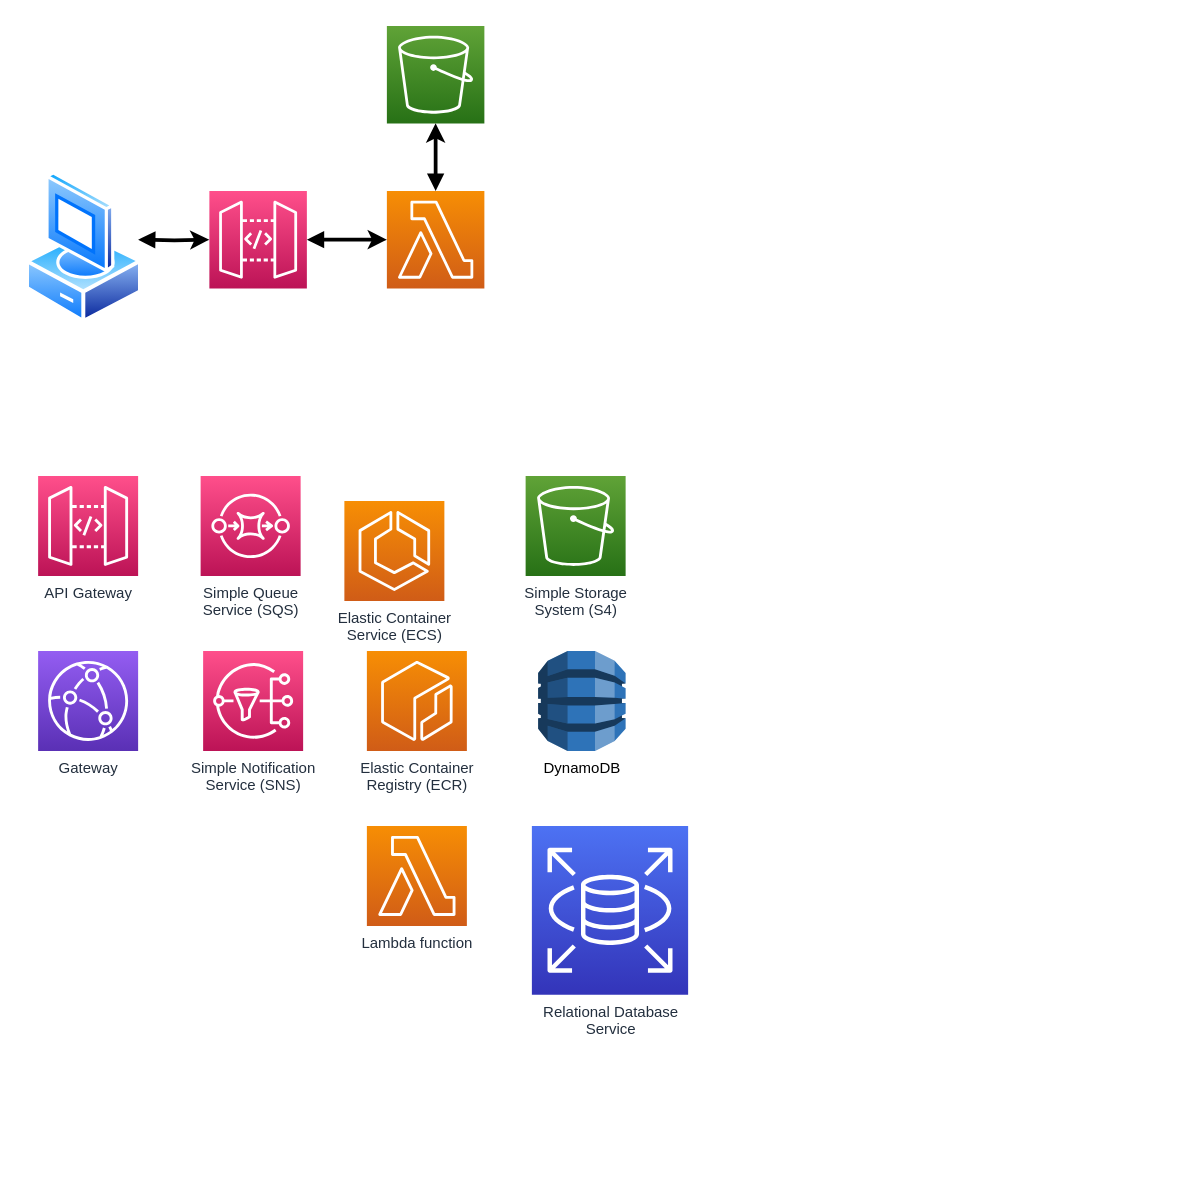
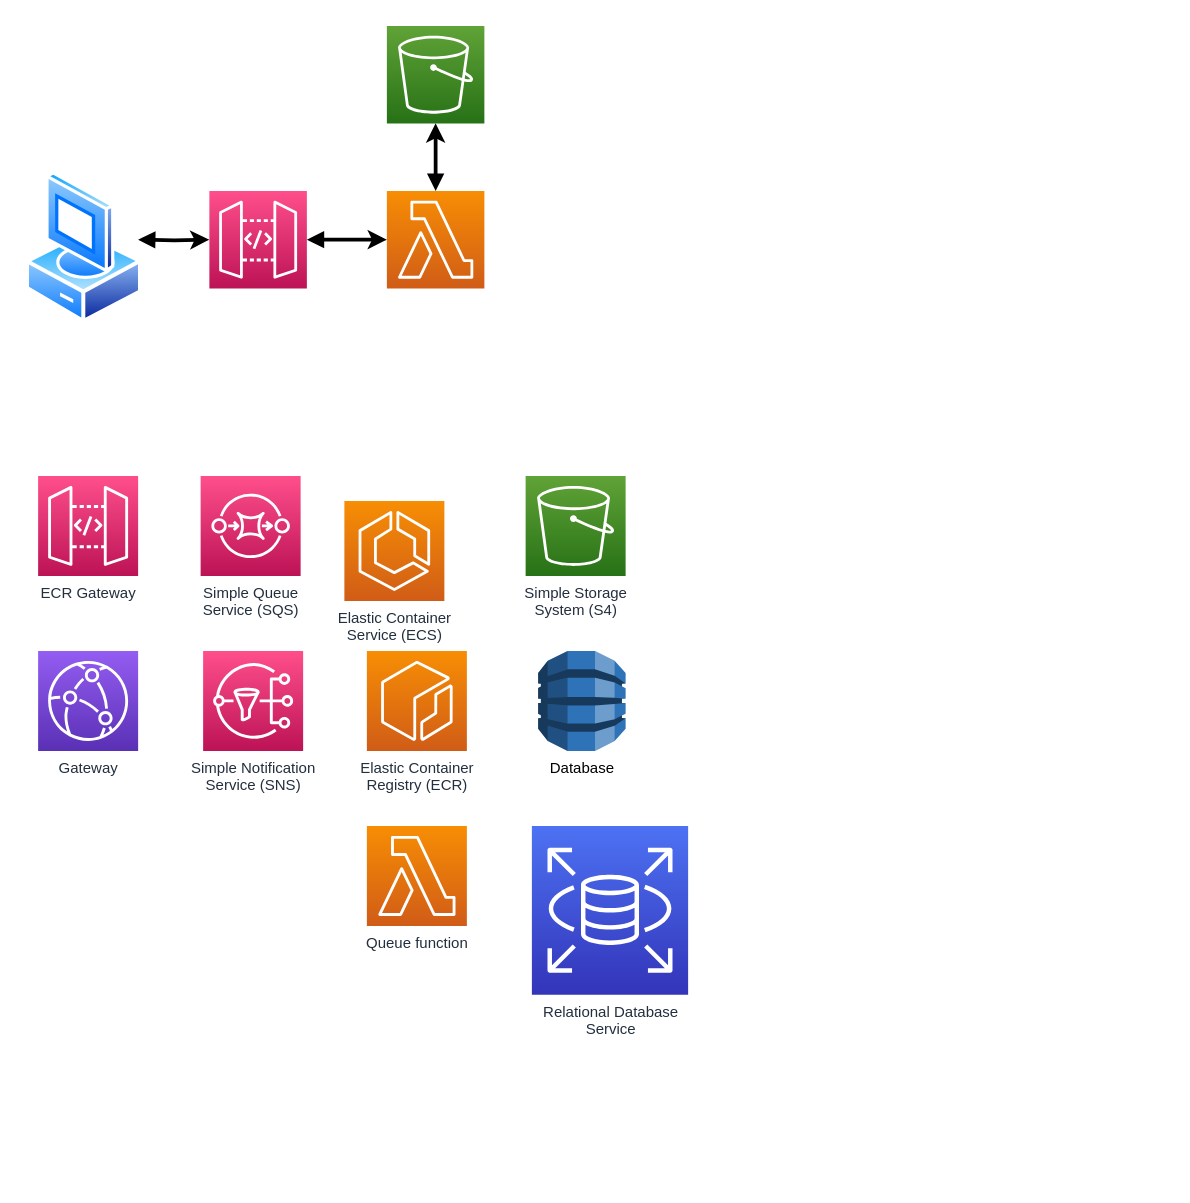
node "API Gateway": label "API Gateway" -> "ECR Gateway"
node "DynamoDB": label "DynamoDB" -> "Database"
node "Lambda function": label "Lambda function" -> "Queue function"
